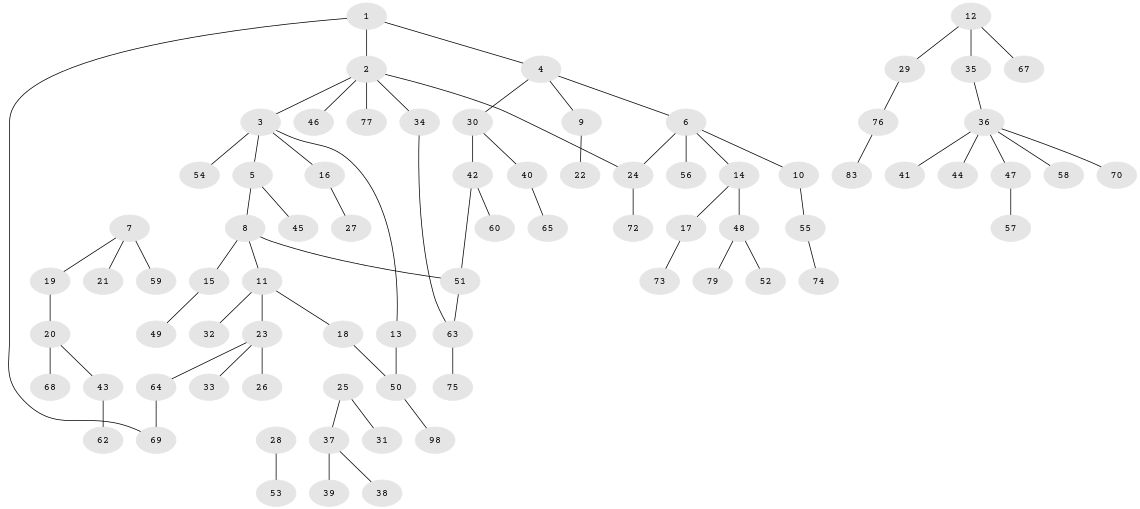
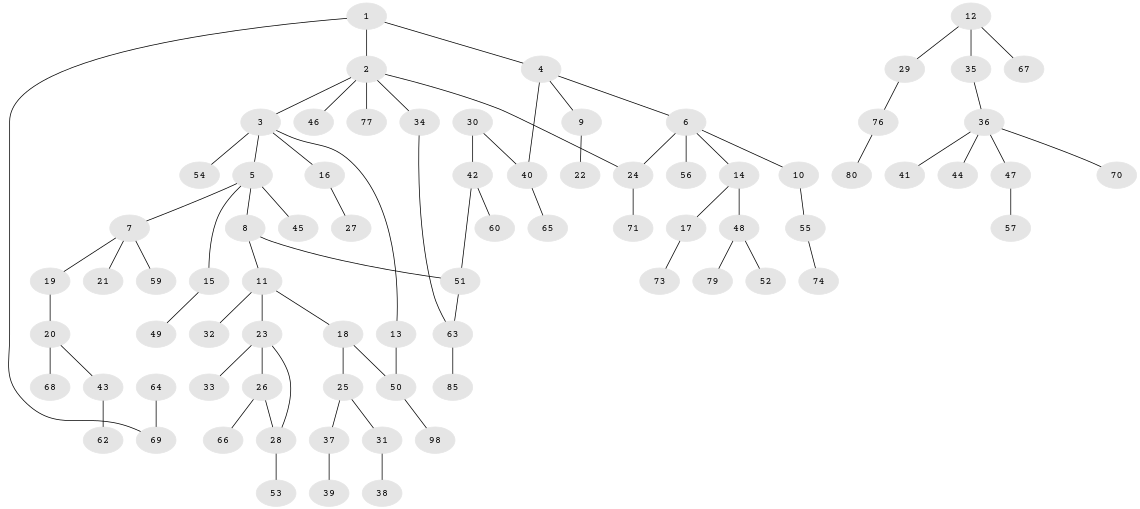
edge "4" -- "30": now "4" -- "40"
node "83": label "83" -> "80"
node "58": removed
edge "5" -- "7": added
node "72": label "72" -> "71"
edge "8" -- "15": now "5" -- "15"
edge "23" -- "64": now "23" -- "28"
edge "18" -- "25": added
node "75": label "75" -> "85"
edge "26" -- "28": added
node "66": added
edge "37" -- "38": now "31" -- "38"
